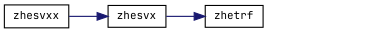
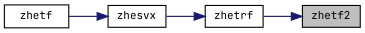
node "zhesvxx": label "zhesvxx" -> "zhetf"
node "zhetf2": added
